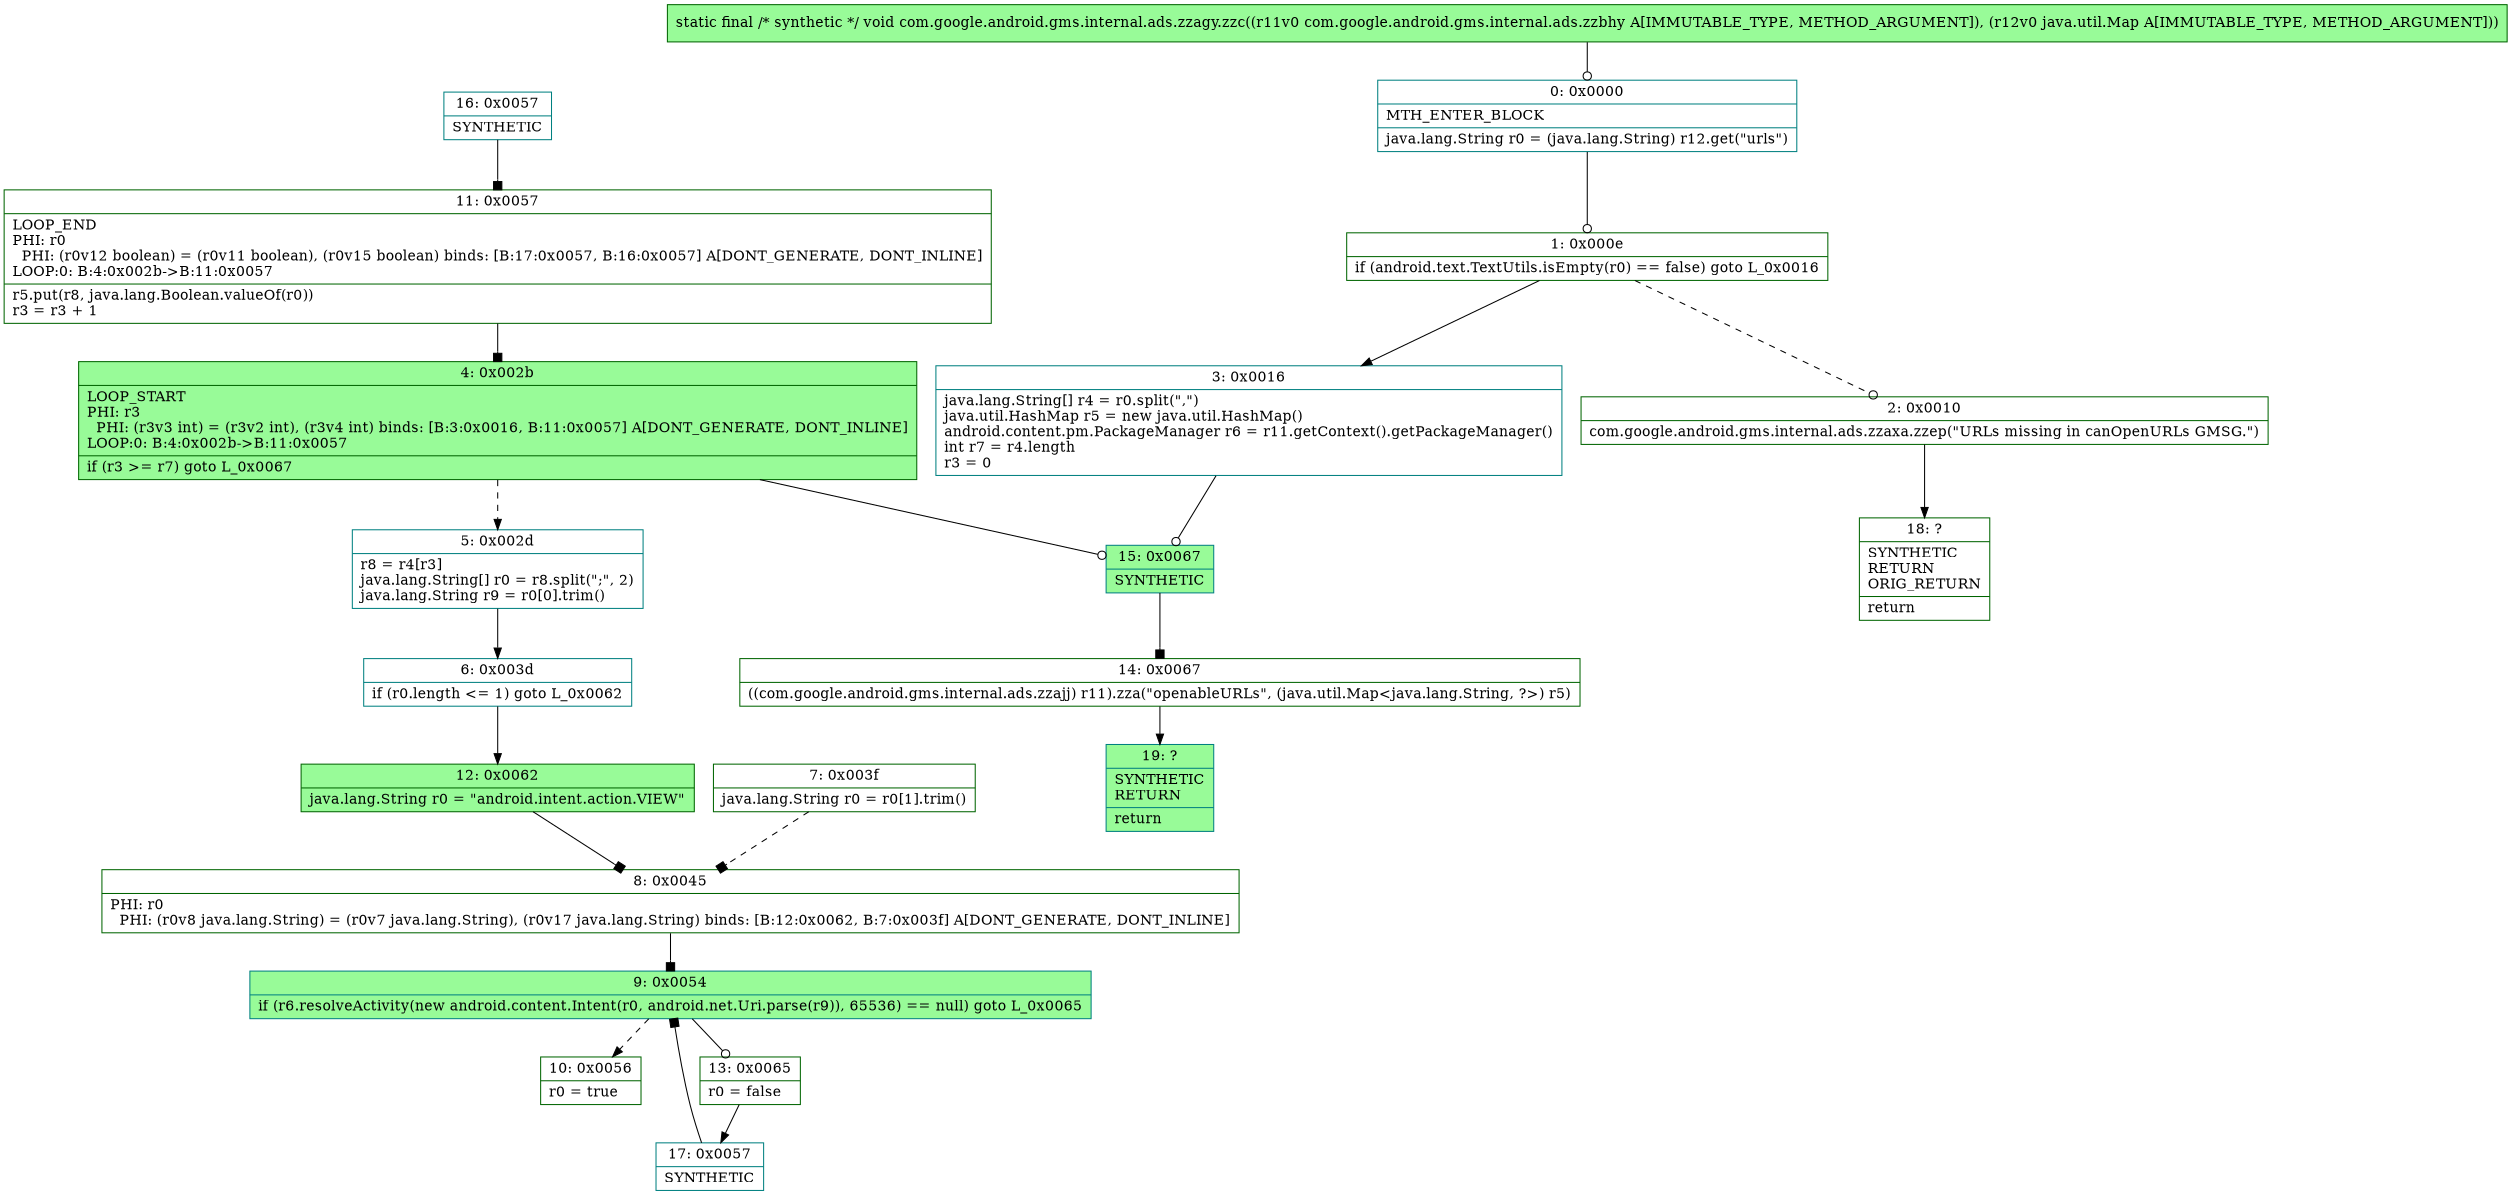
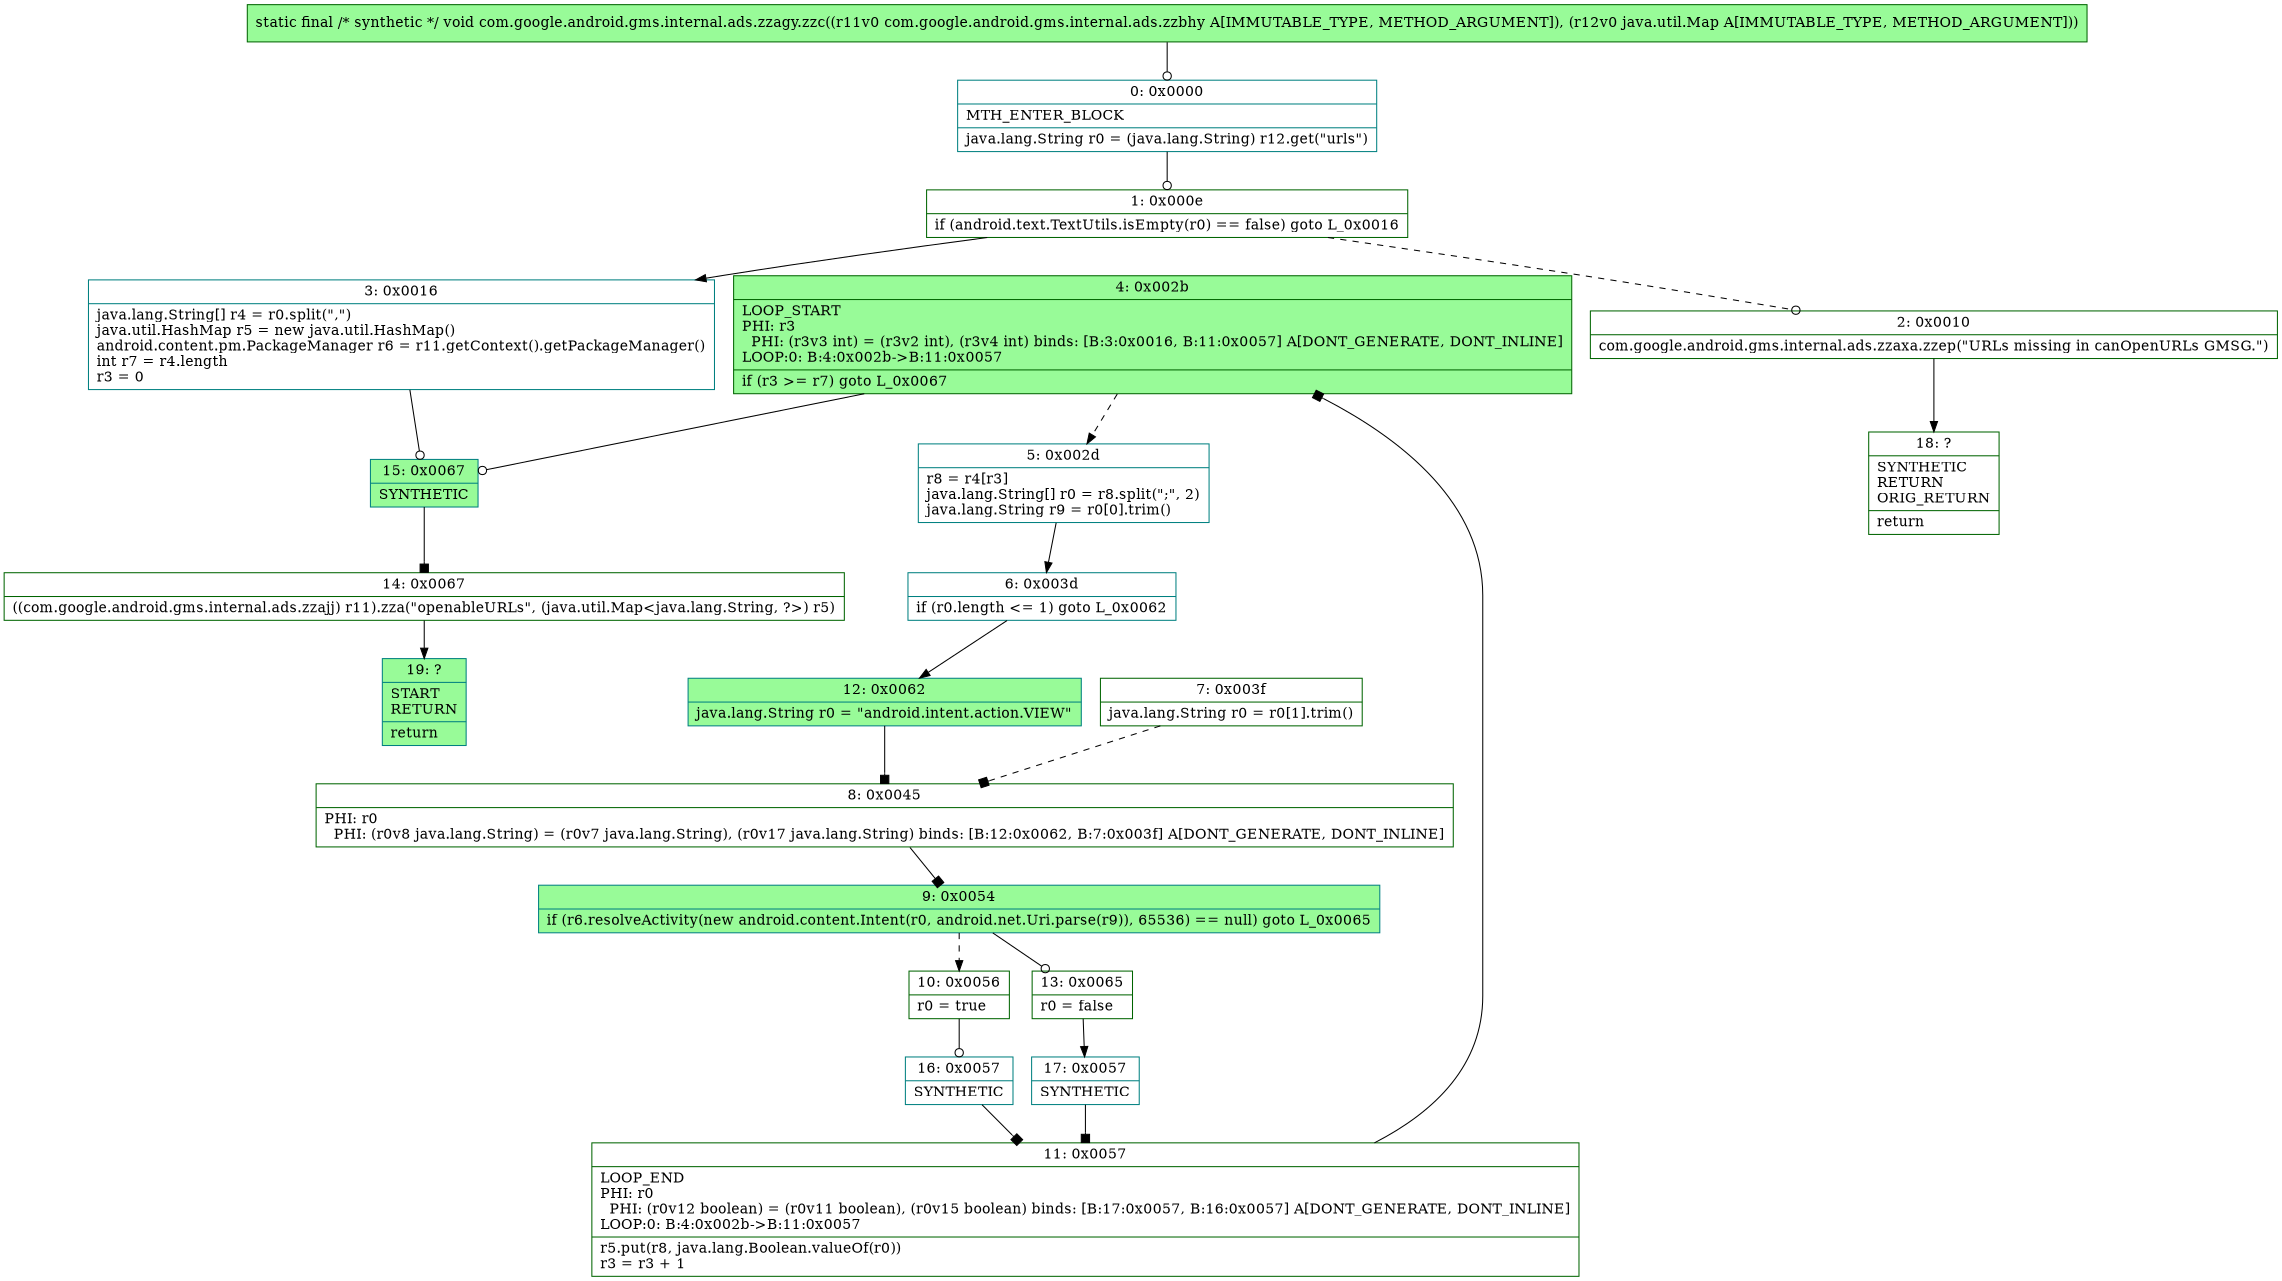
node "19: ?": text "SYNTHETIC" -> "START"
node "12: 0x0062": color darkgreen -> teal
edge "10: 0x0056" -> "16: 0x0057": added
edge "17: 0x0057" -> "9: 0x0054": now "17: 0x0057" -> "11: 0x0057"
